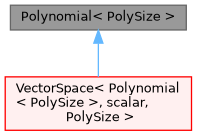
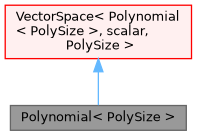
edge "VectorSpace< Polynomial < PolySize >, scalar, PolySize >" -> "Polynomial< PolySize >": reversed
